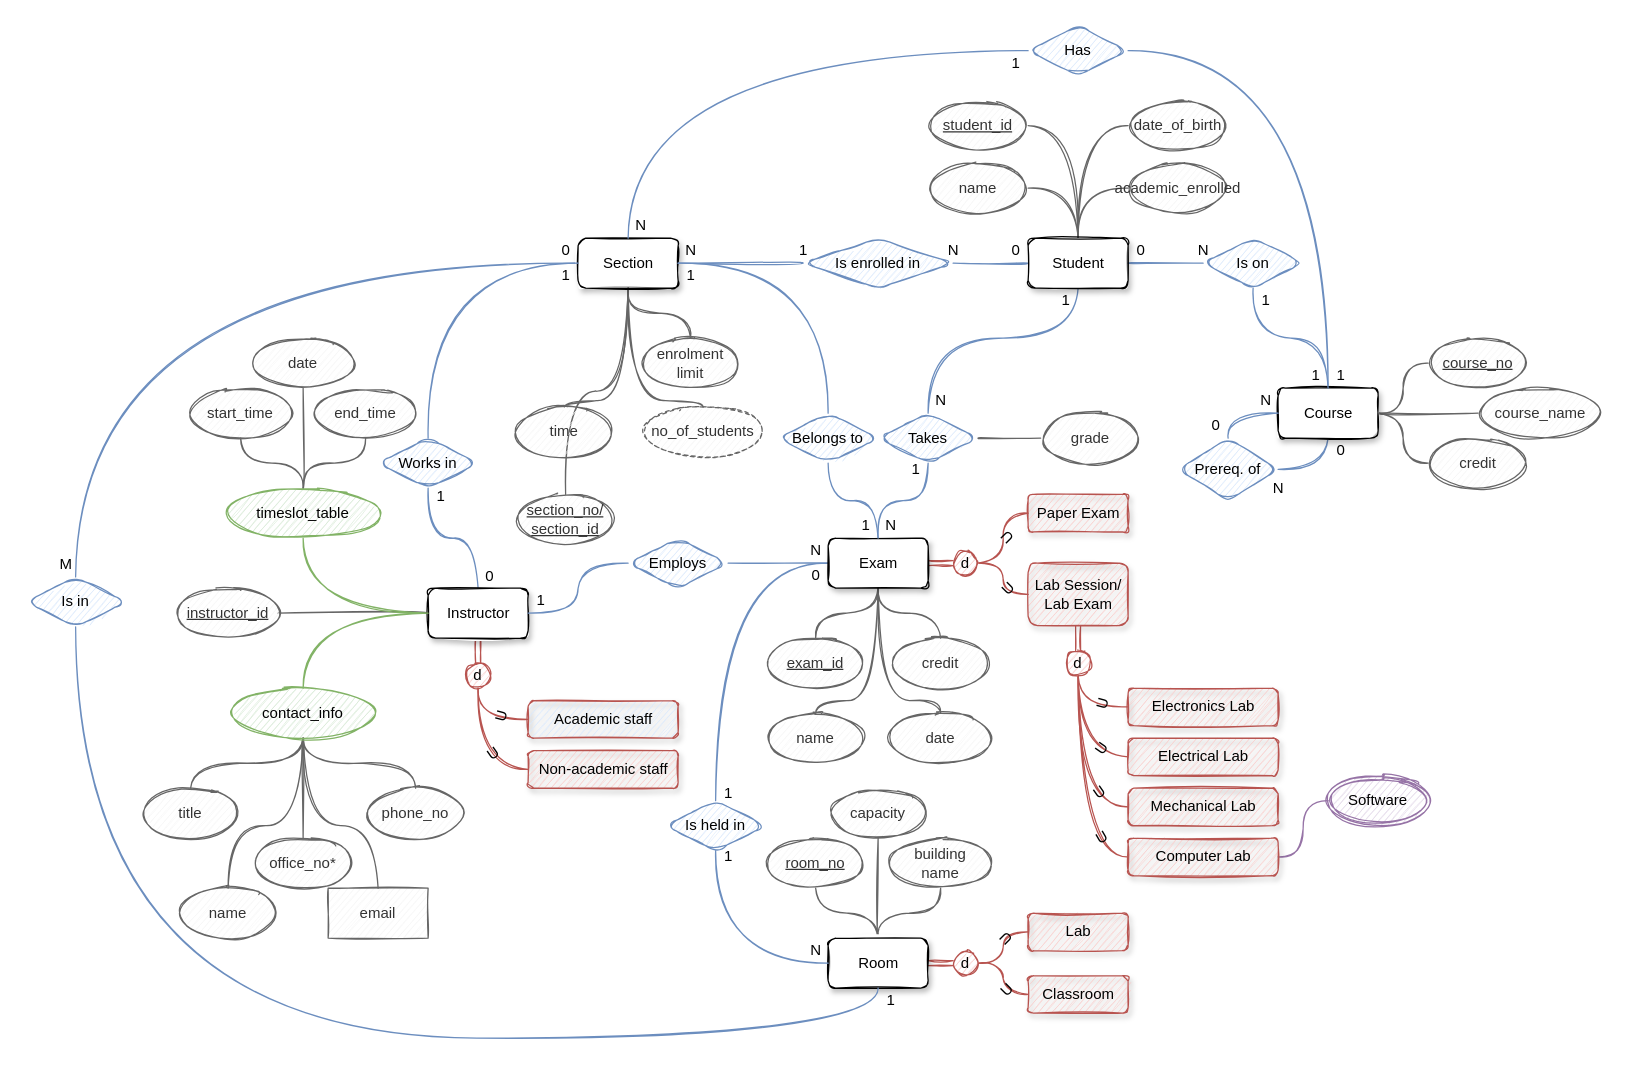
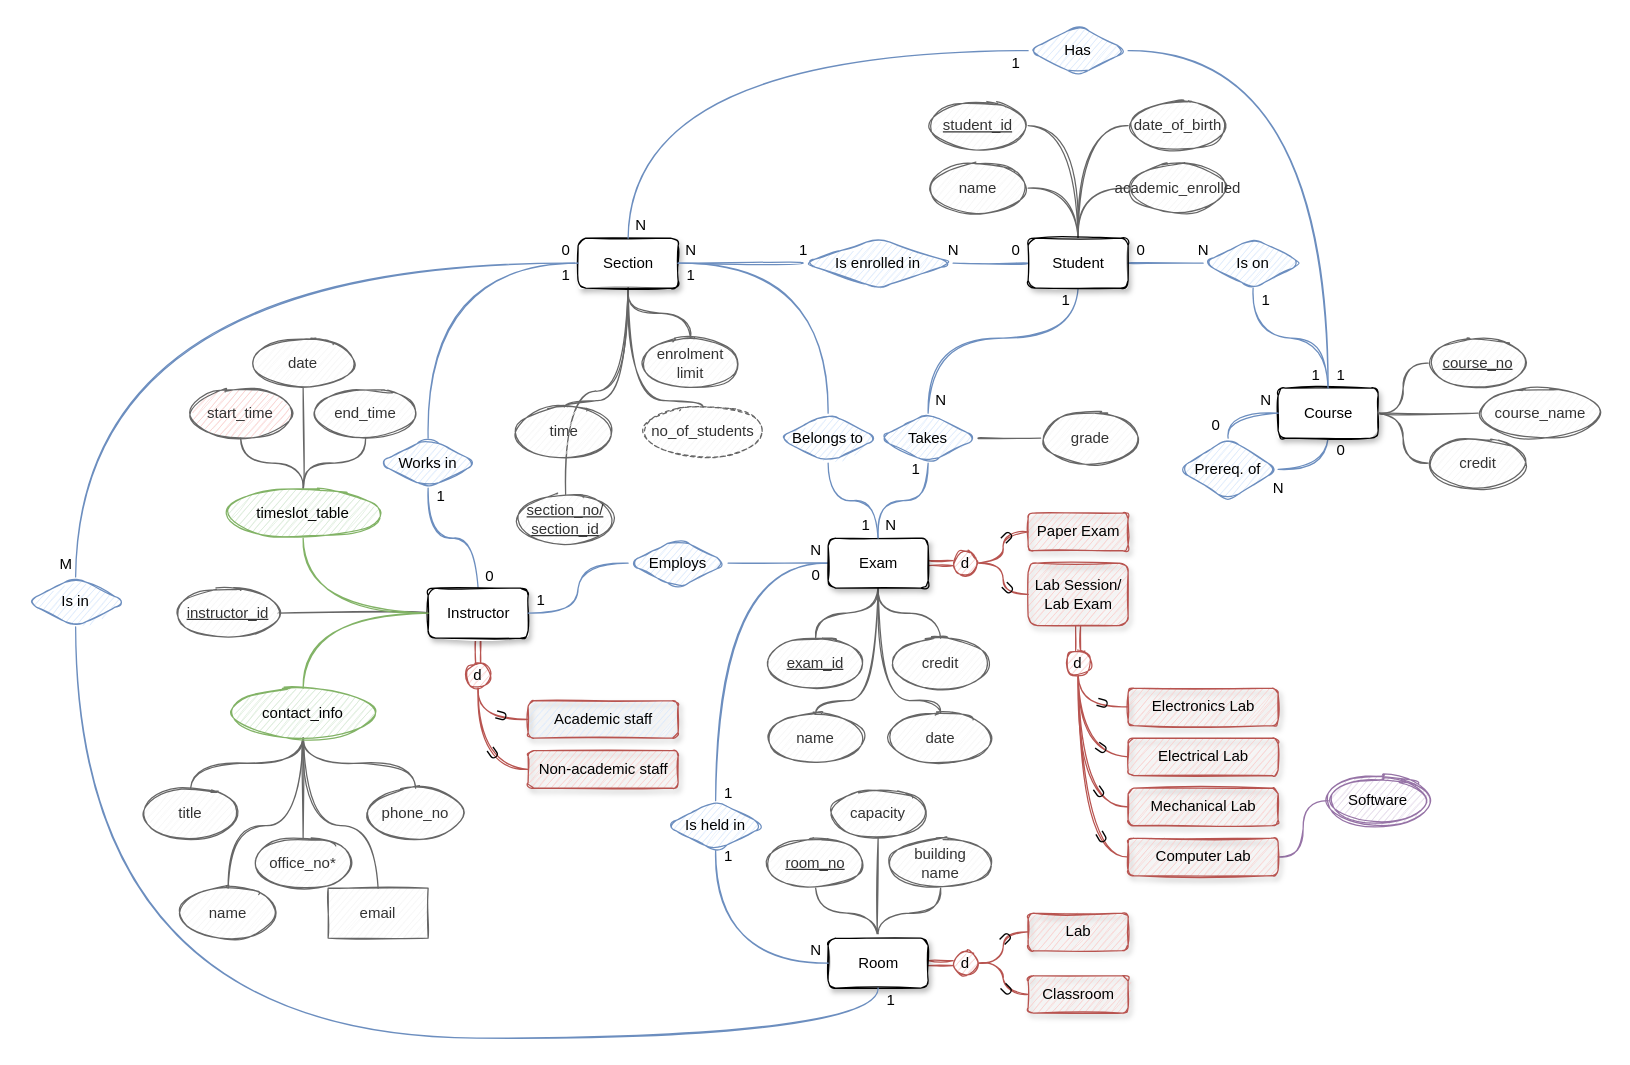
node "start_time": fillcolor #f5f5f5 -> #f8cecc
node "Paper Exam": moved (1078, 513) -> (1078, 532)
